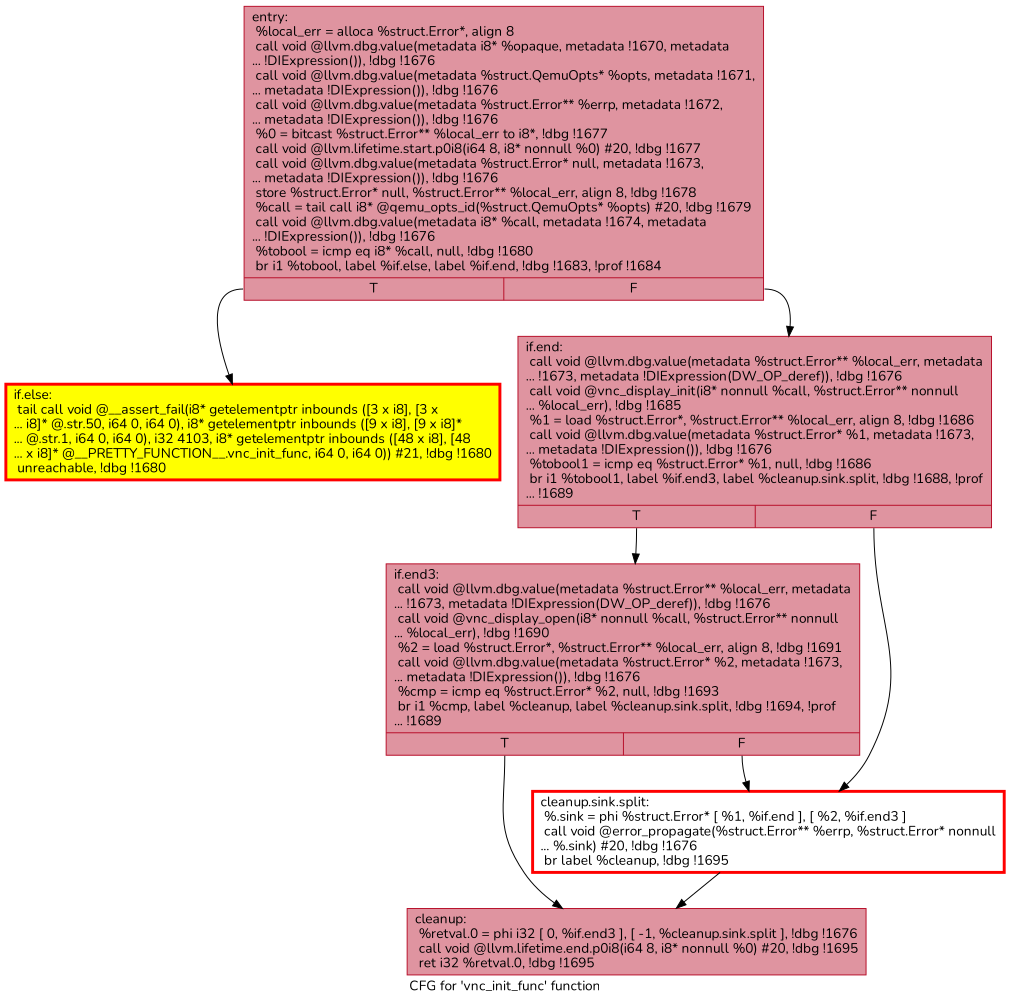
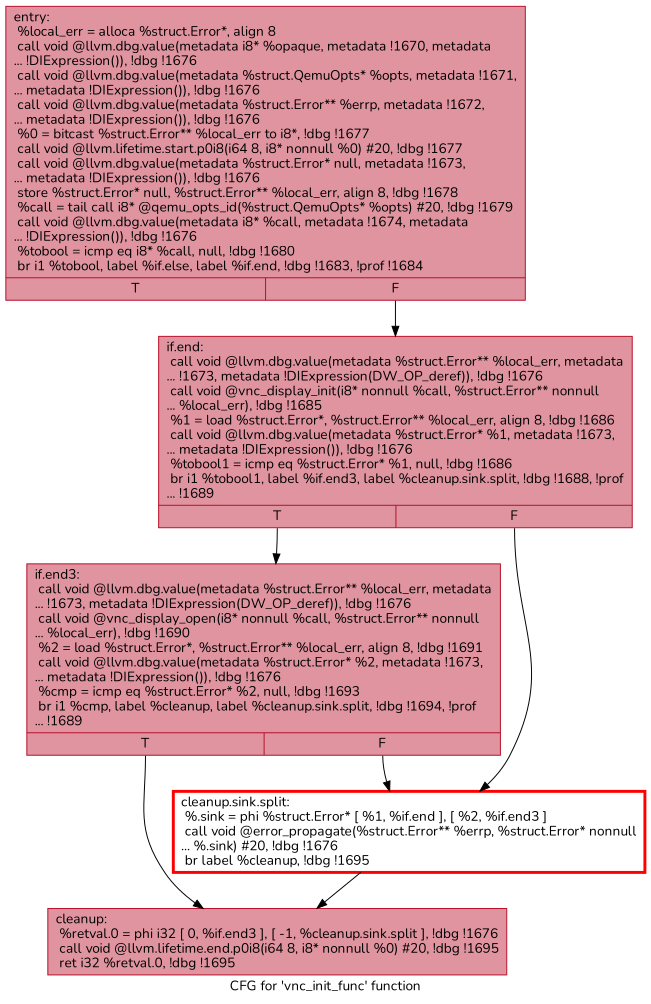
node "if.else:": removed
